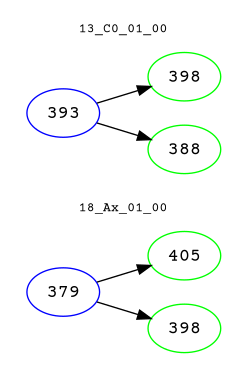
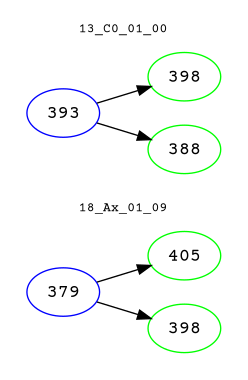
cluster "18_Ax_01_00": label "18_Ax_01_00" -> "18_Ax_01_09"
